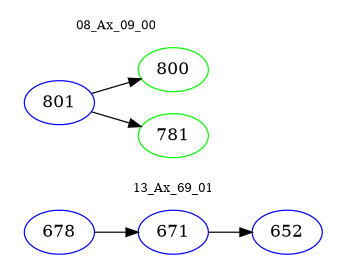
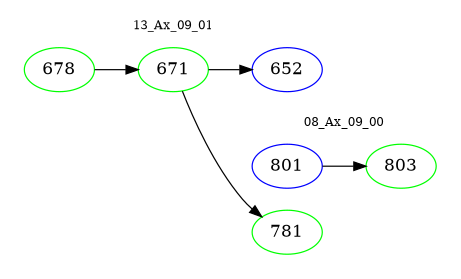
node "800": label "800" -> "803"
edge "801" -> "781": now "671" -> "781"
cluster "13_Ax_69_01": label "13_Ax_69_01" -> "13_Ax_09_01"
node "678": color blue -> green
node "671": color blue -> green
